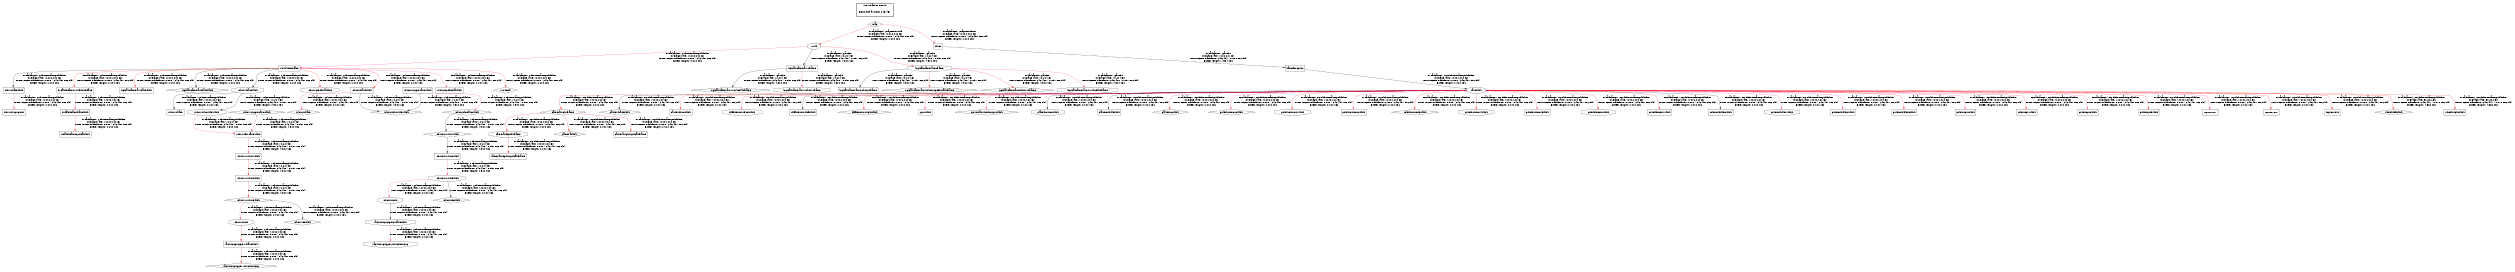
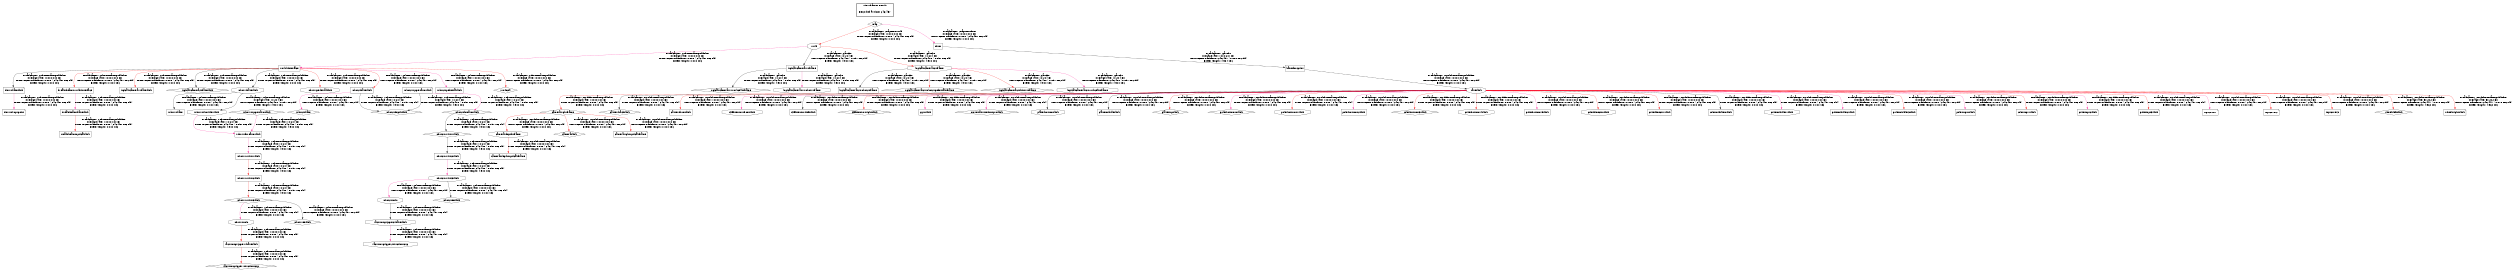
node "robot2_shoulder_link": label "robot2_shoulder_link" -> "robot2_depth_link"
